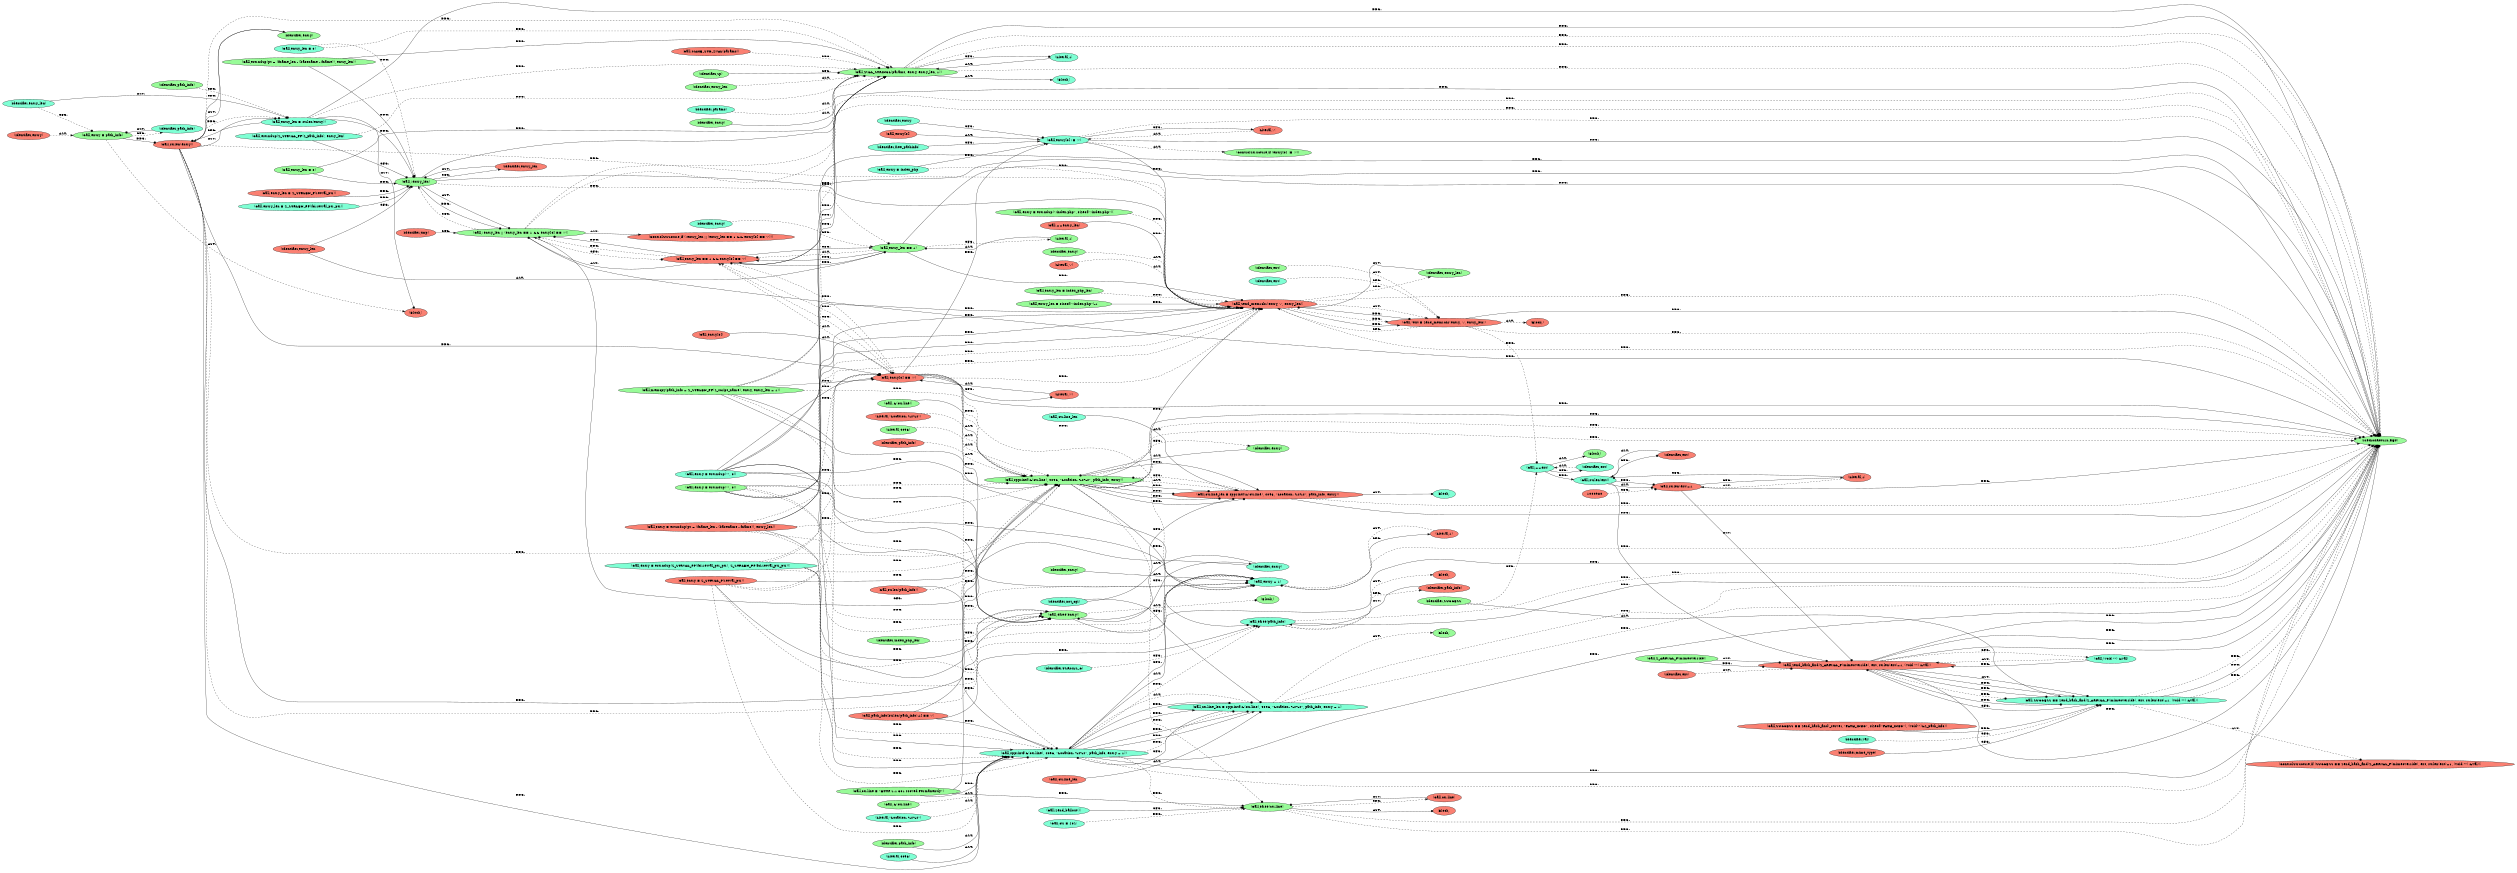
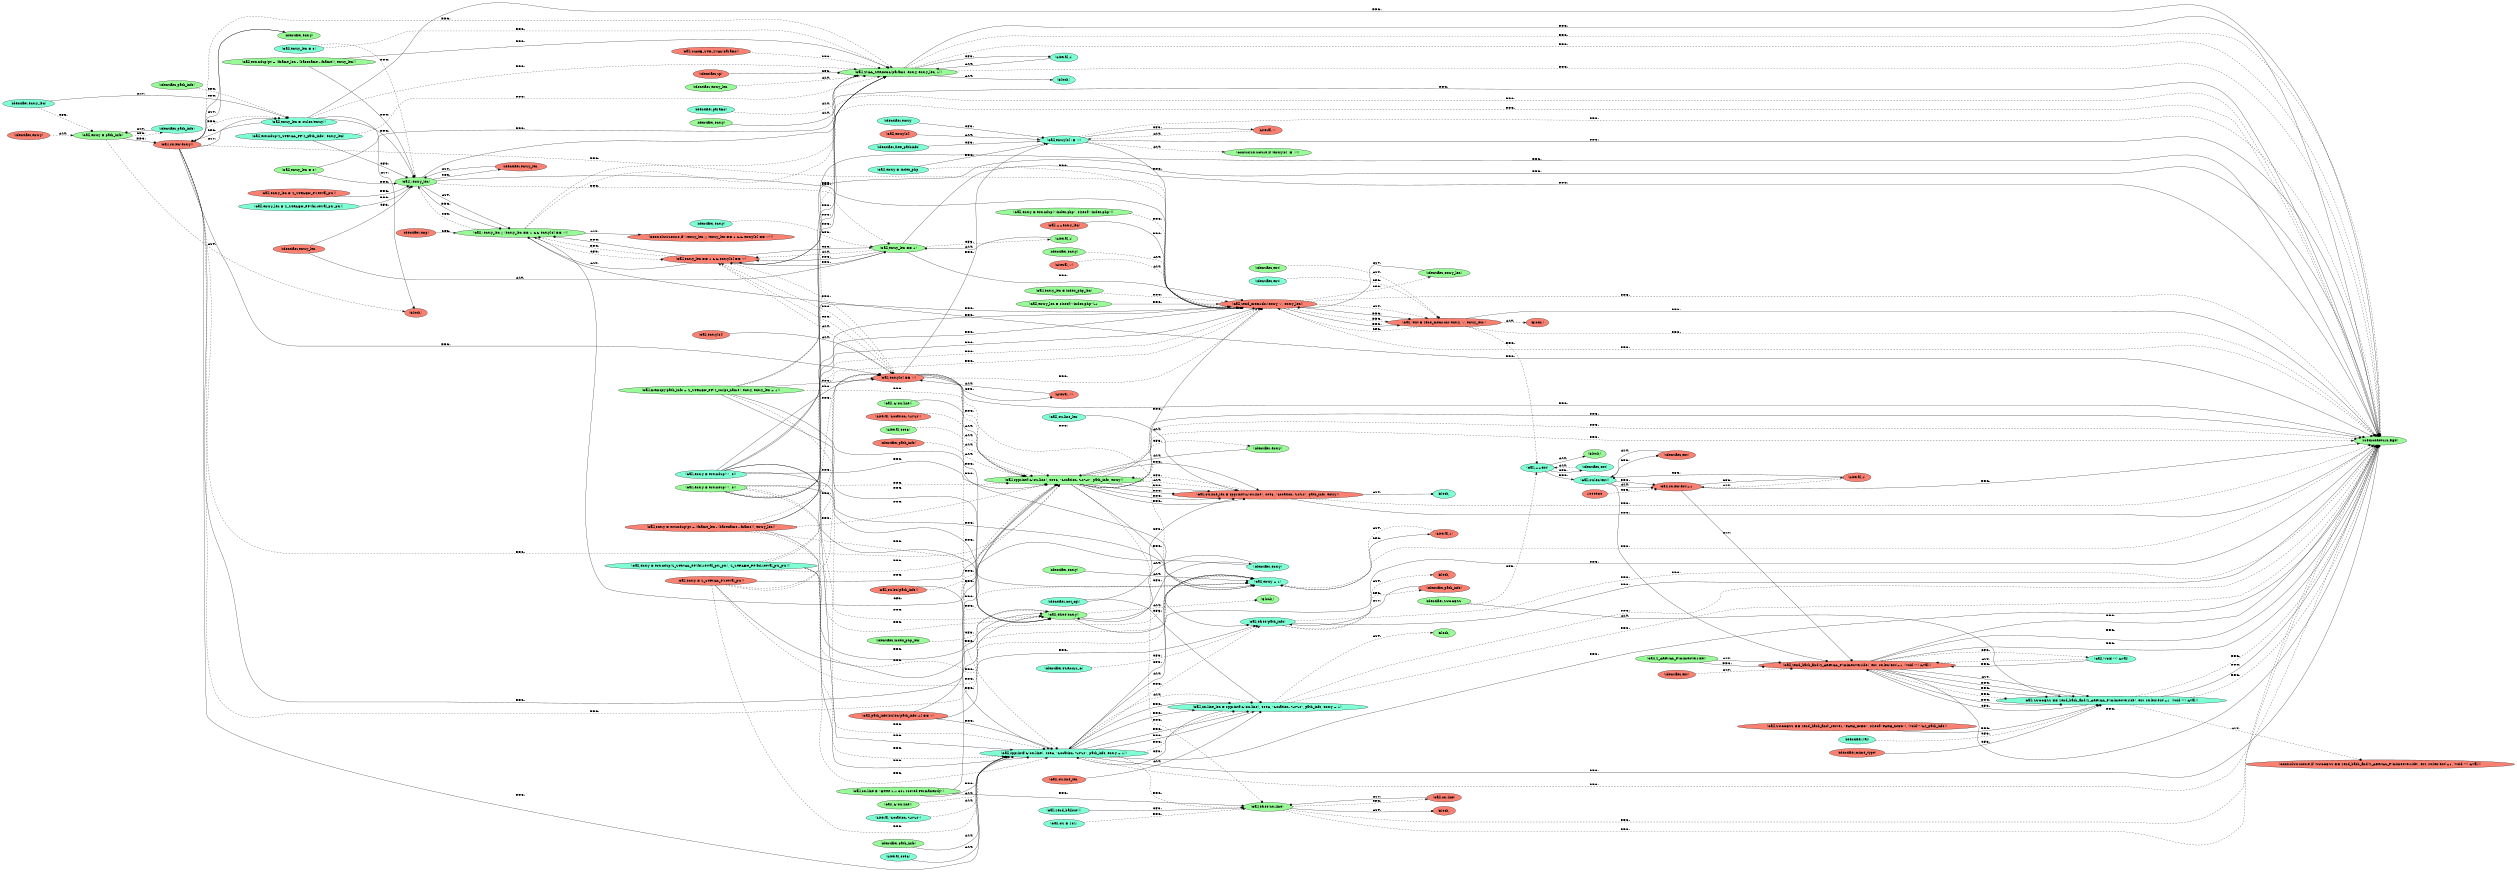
node "(Identifier,zp)": fillcolor palegreen -> salmon
